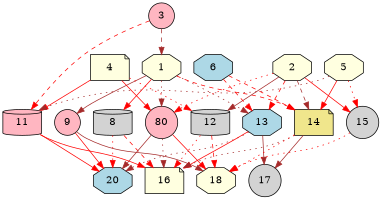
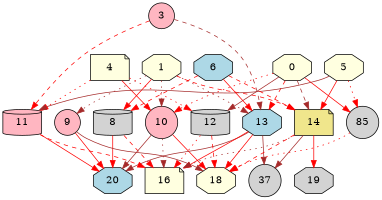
edge "3" -> "1": now "3" -> "13"
node "2": label "2" -> "0"
edge "6" -> "8": added
edge "5" -> "11": style dotted -> solid
edge "6" -> "13": style dashed -> solid
edge "4" -> "11": style solid -> dotted
edge "1" -> "9": style solid -> dotted
node "80": label "80" -> "10"
node "15": label "15" -> "85"
edge "8" -> "20": style dotted -> solid
edge "13" -> "18": added
edge "11" -> "16": style solid -> dashed
edge "13" -> "20": style dotted -> solid
edge "14" -> "18": style dotted -> dashed
node "17": label "17" -> "37"
node "19": added
